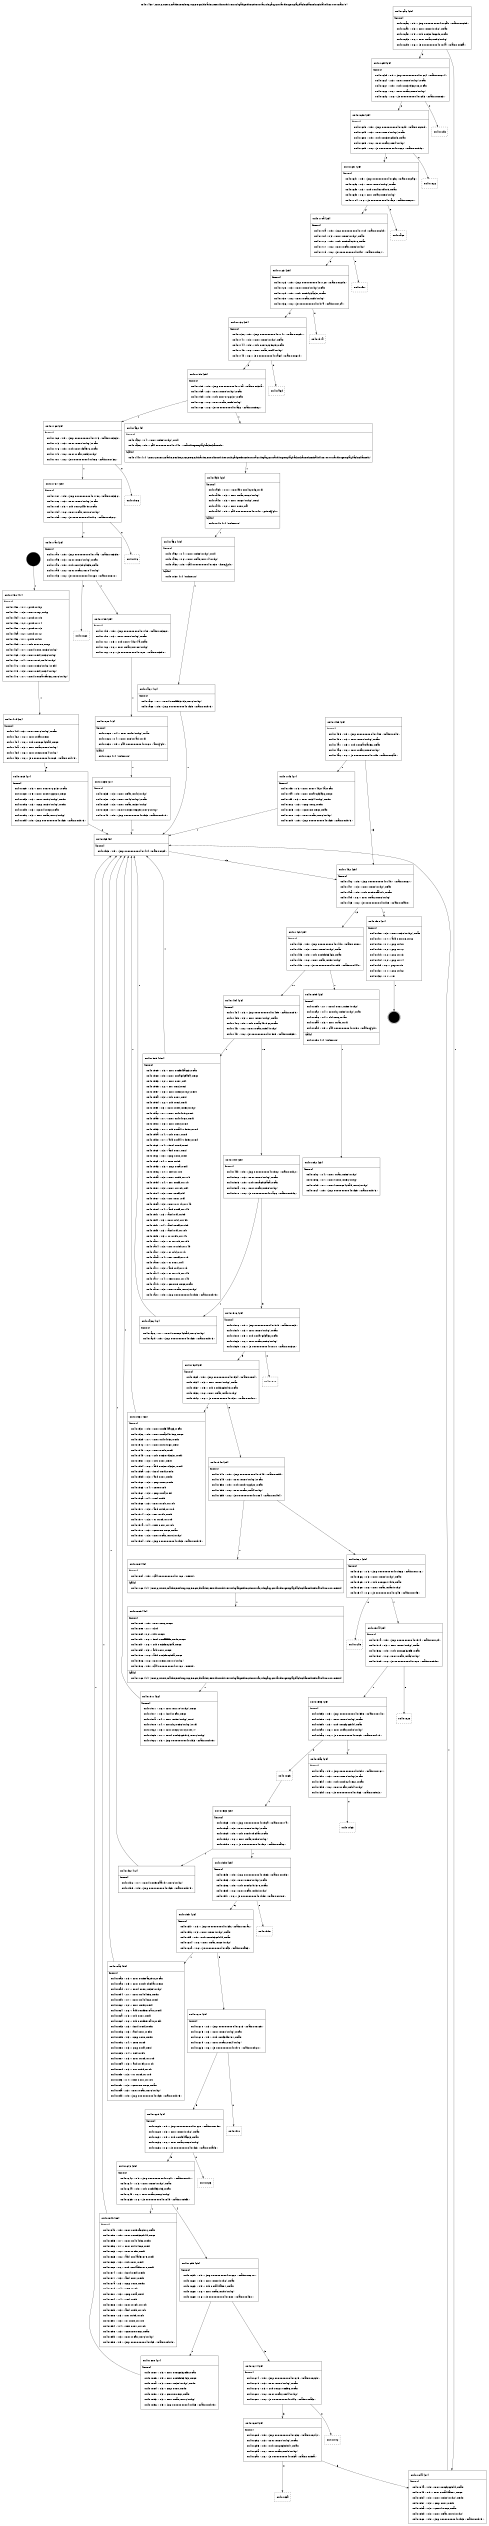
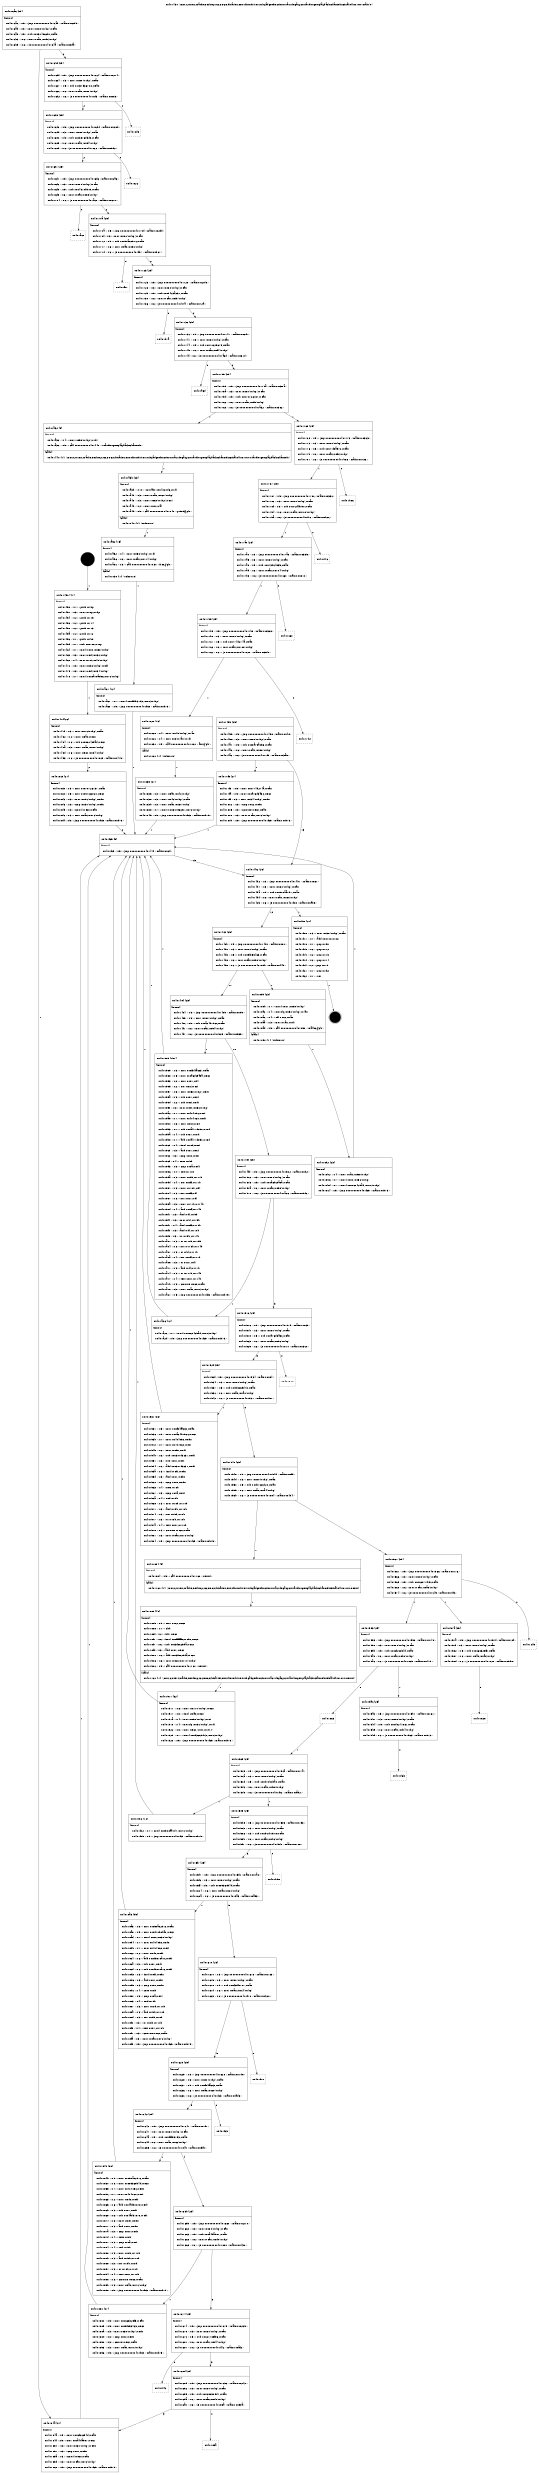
node "0x4017d2": added
edge "0x4018b2 [23]" -> "0x401fc5 [5]": added, label "1"
edge "0x40157a [25]" -> "0x401593 [25]": now "0x401561 [25]" -> "0x401593 [25]"
